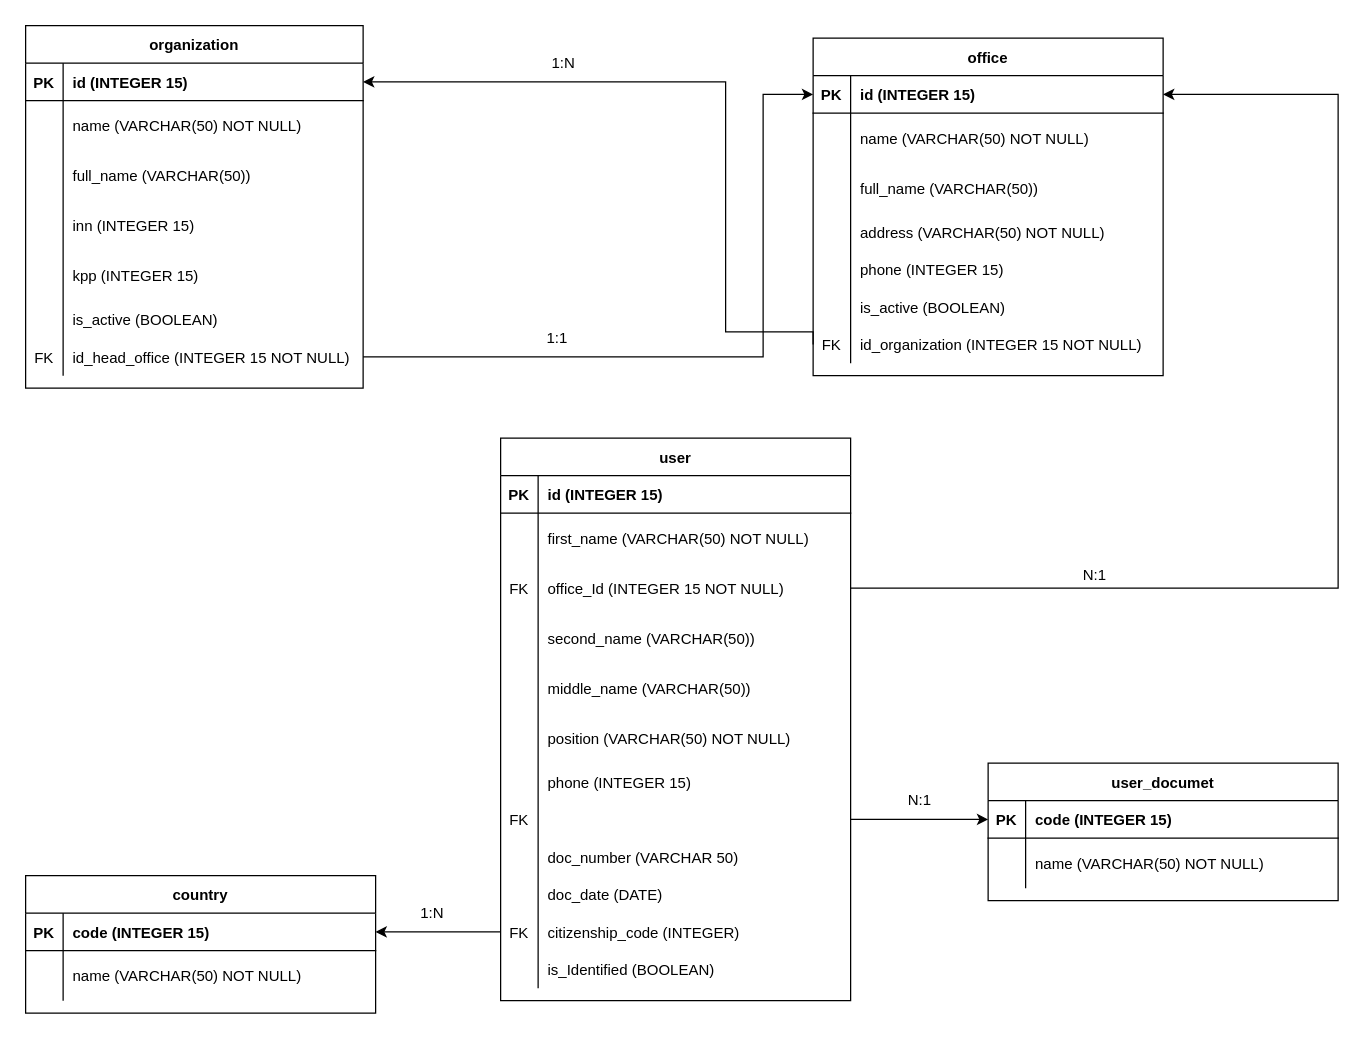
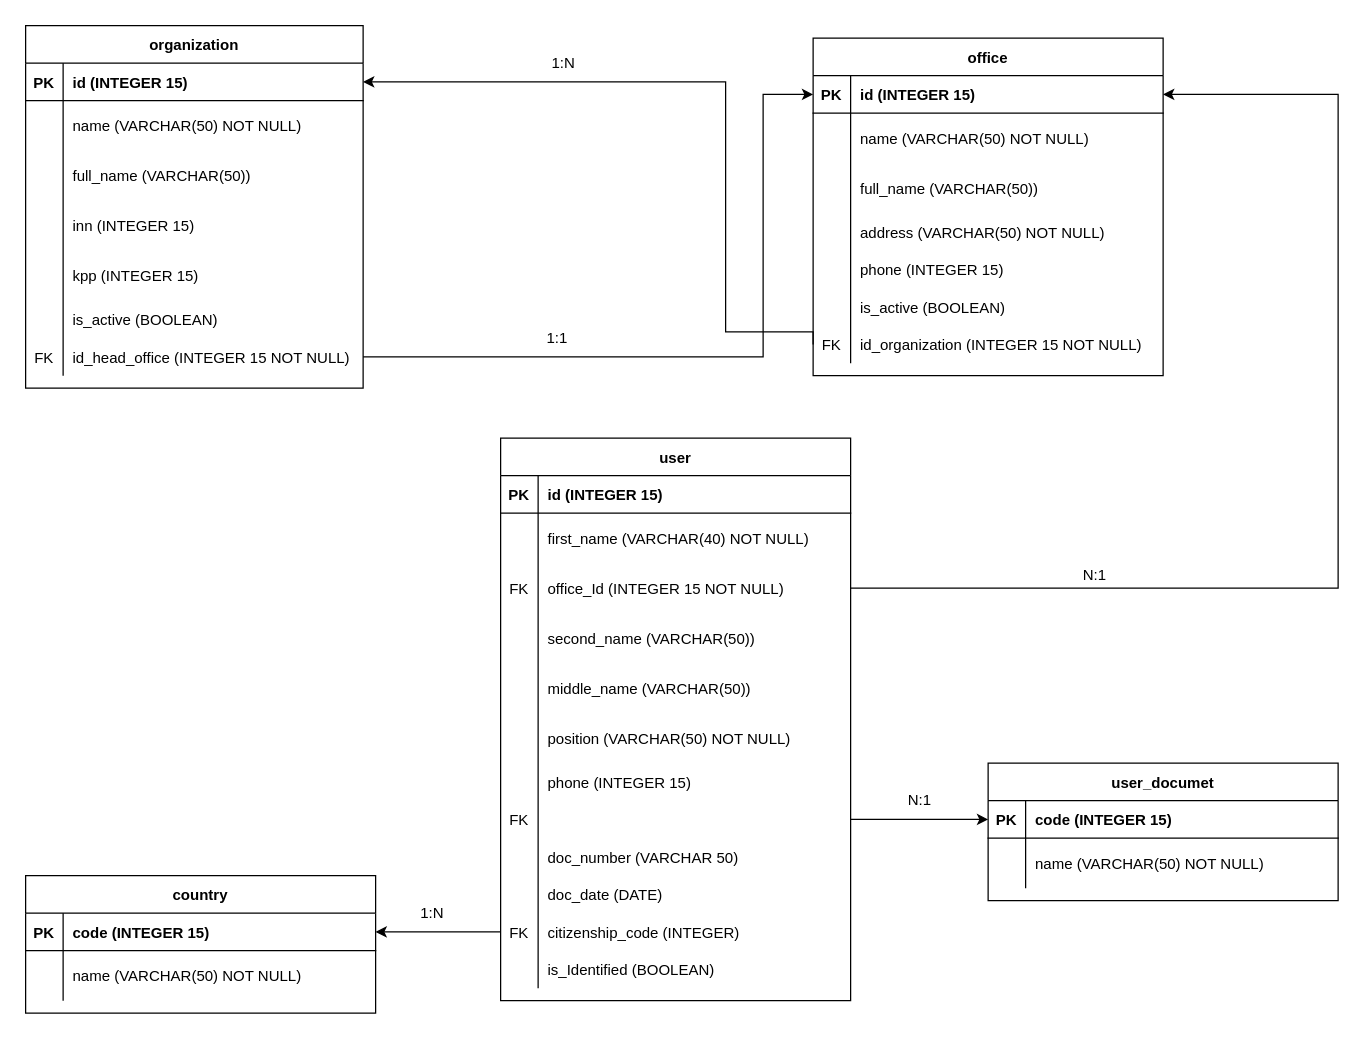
node "first_name (VARCHAR(50) NOT NULL)": label "first_name (VARCHAR(50) NOT NULL)" -> "first_name (VARCHAR(40) NOT NULL)"
